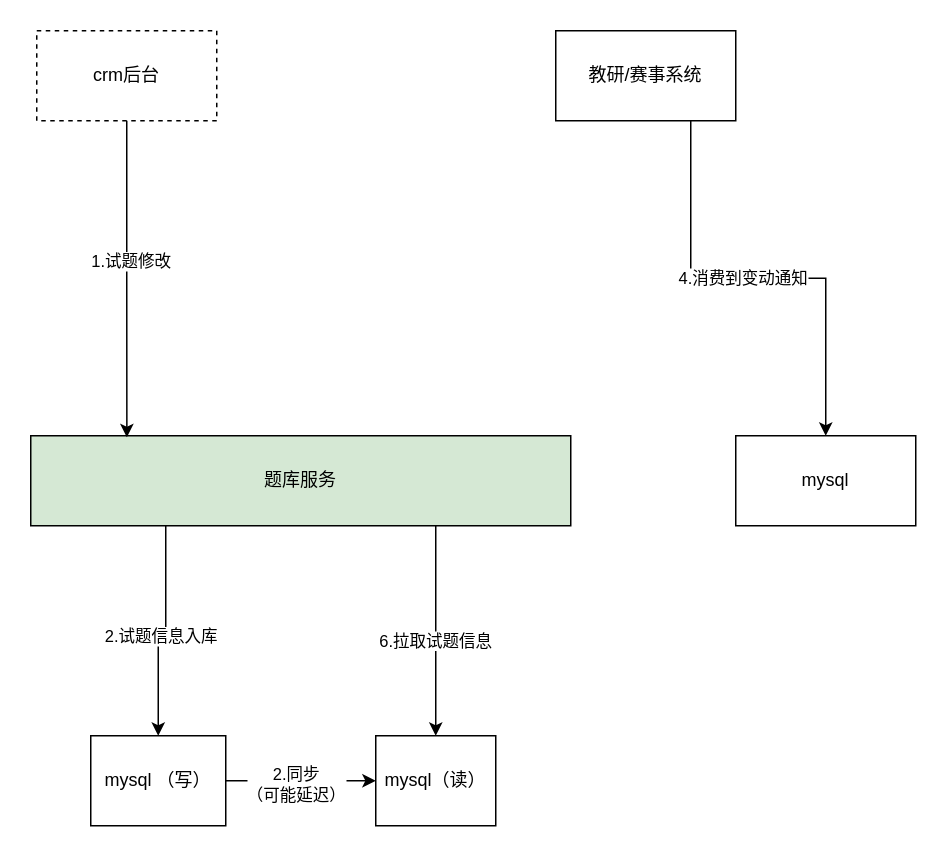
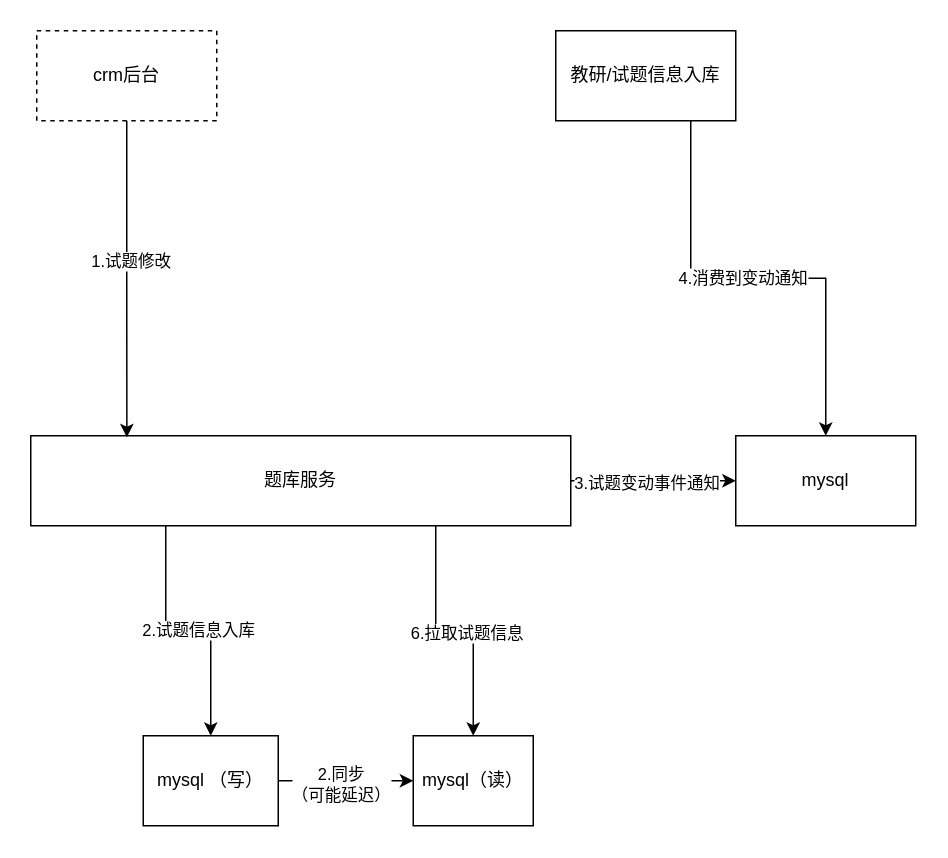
node "教研/赛事系统": label "教研/赛事系统" -> "教研/试题信息入库"
node "题库服务": fillcolor #d5e8d4 -> #ffffff
edge "题库服务" -> "mysql": added, label "3.试题变动事件通知"
node "mysql （写）": moved (158, 781) -> (211, 781)
node "mysql（读）": moved (436, 781) -> (473, 781)
